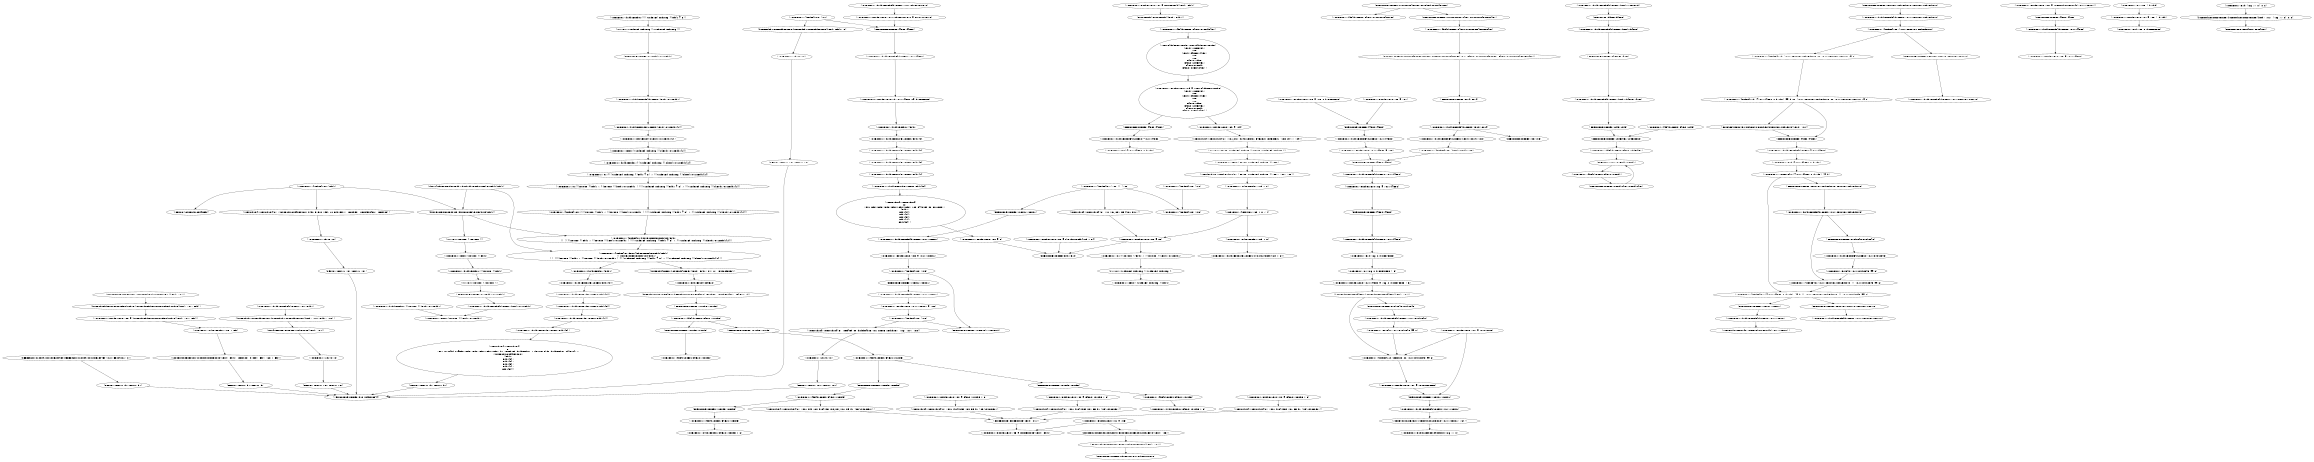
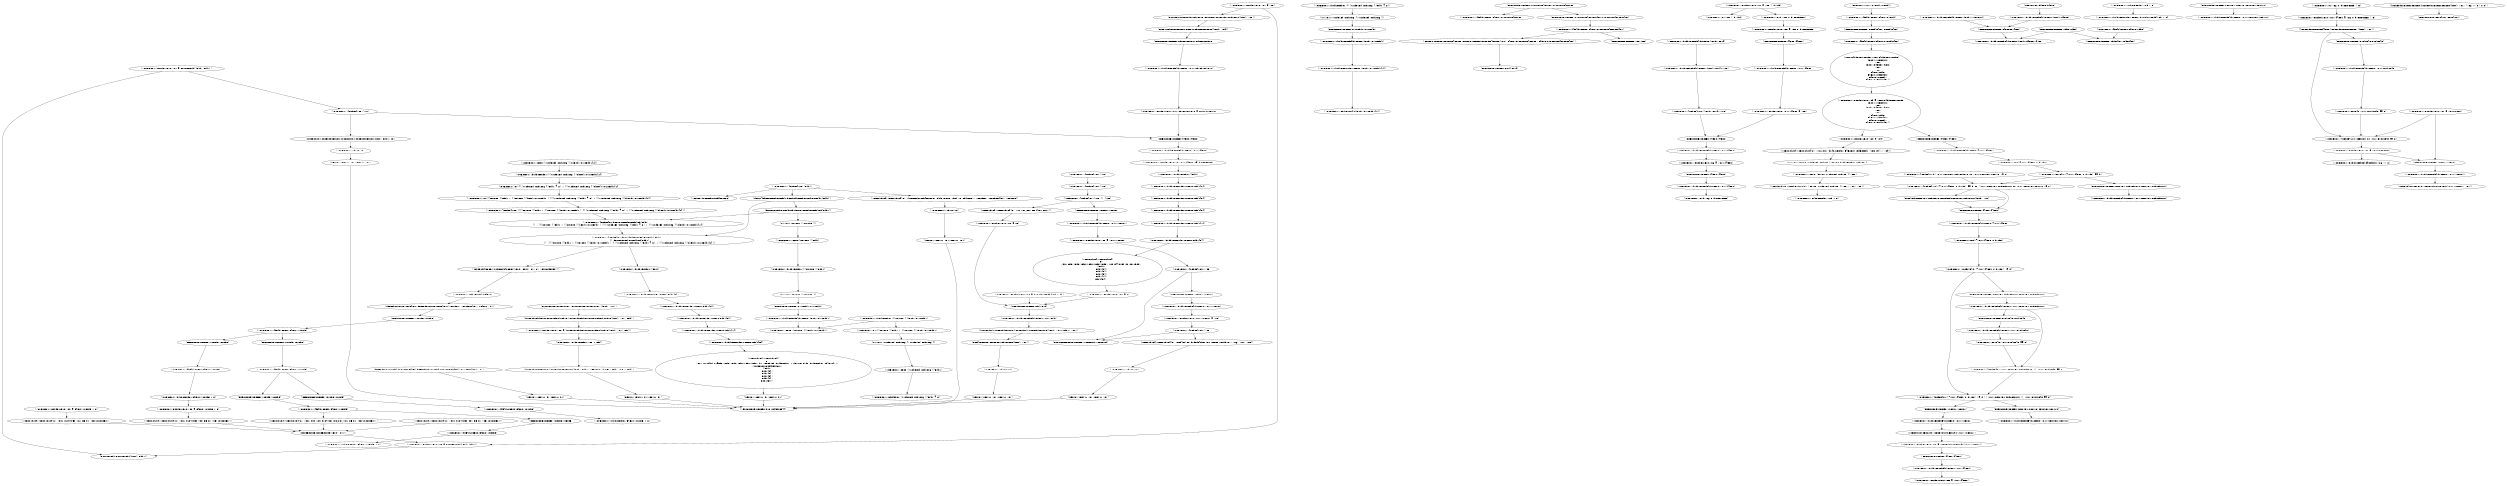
node "(FIELD_IDENTIFIER,supp_op_classes,comeback_op_classes)": label "(FIELD_IDENTIFIER,supp_op_classes,comeback_op_classes)" -> "(FIELD_IDENTIFIER,supp_op_classes,supp_op_classes)"
node "(<operator>.and,(v26 >> 1) & 1)": removed
edge "(<operator>.indirectFieldAccess,hapd->wpa_auth)" -> "(FIELD_WPS,iface,iface)": now "(<operator>.indirectFieldAccess,hapd->wpa_auth)" -> "(FIELD_IDENTIFIER,classes,freq)"
edge "(<operator>.or,v23 | 0x400)" -> "(<operator>.assignment,v24 = v23 | 0x400)": reversed
node "(FIELD_IDENTIFIER,supp_op_copy_len,supp_op_classes_len)": label "(FIELD_IDENTIFIER,supp_op_copy_len,supp_op_classes_len)" -> "(FIELD_IDENTIFIER,supp_op_classes_len,supp_op_classes_len)"
edge "(<operator>.and,v23 & 0xFFFFFBFF)" -> "(<operator>.assignment,v25 = v23 & 0xFFFFFBFF)": added
node "(<operator>.logicalNot,!v14->sa_query_timed_out)": removed
edge "(FIELD_IDENTIFIER,timeout_next,timeout_next)" -> "(<operator>.indirectFieldAccess,v14->timeout_next)": added
edge "(<operator>.assignment,v14 = ap_sta_add(hapd, addr))" -> "(<operator>.logicalNot,!v14)": added
node "(<operator>.assignment,v25 = v24)": removed
edge "(FIELD_IDENTIFIER,conf,conf)" -> "(<operator>.indirectFieldAccess,hapd->conf)": removed
edge "(<operator>.indirectFieldAccess,hapd->iface->freq)" -> "(FIELD_IDENTIFIER,mdie,mdie)": reversed
edge "(<operator>.indirectFieldAccess,hapd->conf)" -> "(FIELD_IDENTIFIER,wpa,wpa)": now "(<operator>.fieldAccess,elems.supp_op_classes_len)" -> "(FIELD_IDENTIFIER,wpa,wpa)"
node "(FIELD_IDENTIFIER,mdie_len,mdie_cast)": label "(FIELD_IDENTIFIER,mdie_len,mdie_cast)" -> "(FIELD_IDENTIFIER,mdie_len,mdie_len)"
edge "(<operator>.addressOf,&hapd->own_addr[4])" -> "(<operator>.cast,(unsigned __int16 *)&hapd->own_addr[4])": removed
node "(UNKNOWN,const unsigned __int8 *,const unsigned __int8 *)": label "(UNKNOWN,const unsigned __int8 *,const unsigned __int8 *)" -> "(UNKNOWN,const unsigned __int8 *,const indirection __int8 *)"
node "(<operator>.fieldAccess,elems.mdie_len)": removed
edge "(FIELD_IDENTIFIER,owe_dh_len,owe_dh_len)" -> "(FIELD_UNKNOWN,owe_dh,owe_dh)": now "(FIELD_IDENTIFIER,owe_dh_len,owe_dh_len)" -> "(<operator>.fieldAccess,elems.owe_dh_len)"
node "(<operator>.equals,(~v14->flags & 0x402) == 0)": added
edge "(<operator>.logicalNot,!addr)" -> "(is_zero_ether_addr_0,is_zero_ether_addr_0(addr))": now "(<operator>.logicalNot,!addr)" -> "(is_multicast_ether_addr,is_indirection_ether_addr(addr))"
edge "(<operator>.logicalOr,!v11 || !v12)" -> "(<operator>.logicalNot,!v12)": reversed
node "(METHOD,hostapd_notif_eid)": label "(METHOD,hostapd_notif_eid)" -> "(METHOD,hostapd_notif_assoc)"
node "(<operator>.lessThan,v20 - 2 < 7)": removed
edge "(<operator>.assignment,v21 = 13)" -> "(<operator>.or,*(_DWORD *)addr ^ *(_DWORD *)hapd->own_addr)": now "(<operator>.indirection,*(_DWORD *)hapd->own_addr)" -> "(<operator>.or,*(_DWORD *)addr ^ *(_DWORD *)hapd->own_addr)"
edge "(<operator>.and,v26 & 0xFFF7FFFF)" -> "(<operator>.or,v26 & 0xFFF7FFFF | 3)": removed
node "(ap_sta_start_sa_query,ap_sta_hexdump_sa_query(hapd, v14))": label "(ap_sta_start_sa_query,ap_sta_hexdump_sa_query(hapd, v14))" -> "(ap_sta_start_sa_query,ap_sta_start_sa_query(hapd, v14))"
node "(hostapd_set_sta_flags,hostapd_set_sta_flags(hapd, v14))": label "(hostapd_set_sta_flags,hostapd_set_sta_flags(hapd, v14))" -> "(hostapd_set_sta_flags,hostapd_set_sta_copy(hapd, v14))"
edge "(FIELD_IDENTIFIER,addr,and)" -> "(<operator>.indirectFieldAccess,v14->addr)": added
node "(FIELD_IDENTIFIER,wpa_auth,wpa_auth)": label "(FIELD_IDENTIFIER,wpa_auth,wpa_auth)" -> "(IDENTIFIER_IDENTIFIER,wpa_auth,wpa_auth)"
node "(<operator>.subtraction,elems.wps_ie - 2)": added
node "(<operator>.addition,(unsigned __int16 *)addr + 2)": added
node "(<operator>.assignment,v11 = elems.rsn_ie - 2)": removed
edge "(wpa_auth_sm_event,wpa_auth_sm_event(v14->wpa_sm, v27))" -> "(<operator>.arithmeticShiftRight,v26 >> 1)": now "(<operator>.assignment,v27 = WPA_ASSOC_FT)" -> "(<operator>.arithmeticShiftRight,v26 >> 1)"
edge "(wpa_auth_uses_mfp,wpa_auth_uses_mfp(v14->wpa_sm))" -> "(<operator>.assignment,v22 = wpa_auth_uses_mfp(v14->wpa_sm))": added
node "(accounting_sta_stop,accounting_sta_stop(hapd, v14))": label "(accounting_sta_stop,accounting_sta_stop(hapd, v14))" -> "(accounting_sta_stop,accounting_sta_stop(hapd, v19))"
edge "(<operator>.assignment,v13 = ap_get_sta(hapd, addr))" -> "(ap_sta_add,ap_sta_add(hapd, addr))": added
